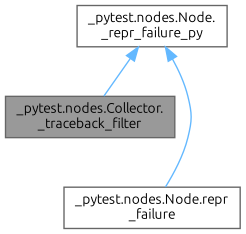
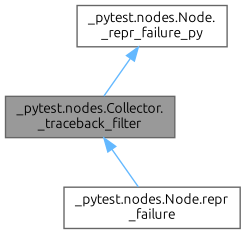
edge "_pytest.nodes.Node.repr _failure" -> "_pytest.nodes.Node. _repr_failure_py": now "_pytest.nodes.Node.repr _failure" -> "_pytest.nodes.Collector. _traceback_filter"
